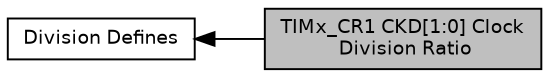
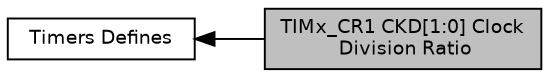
node "Division Defines": label "Division Defines" -> "Timers Defines"
